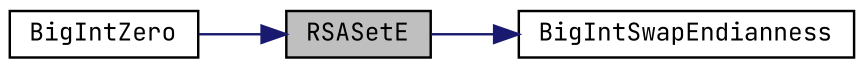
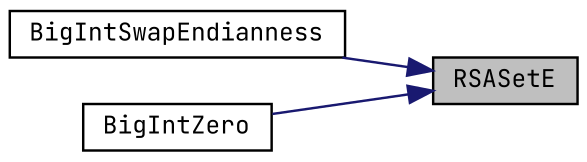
edge "RSASetE" -> "BigIntSwapEndianness": reversed
